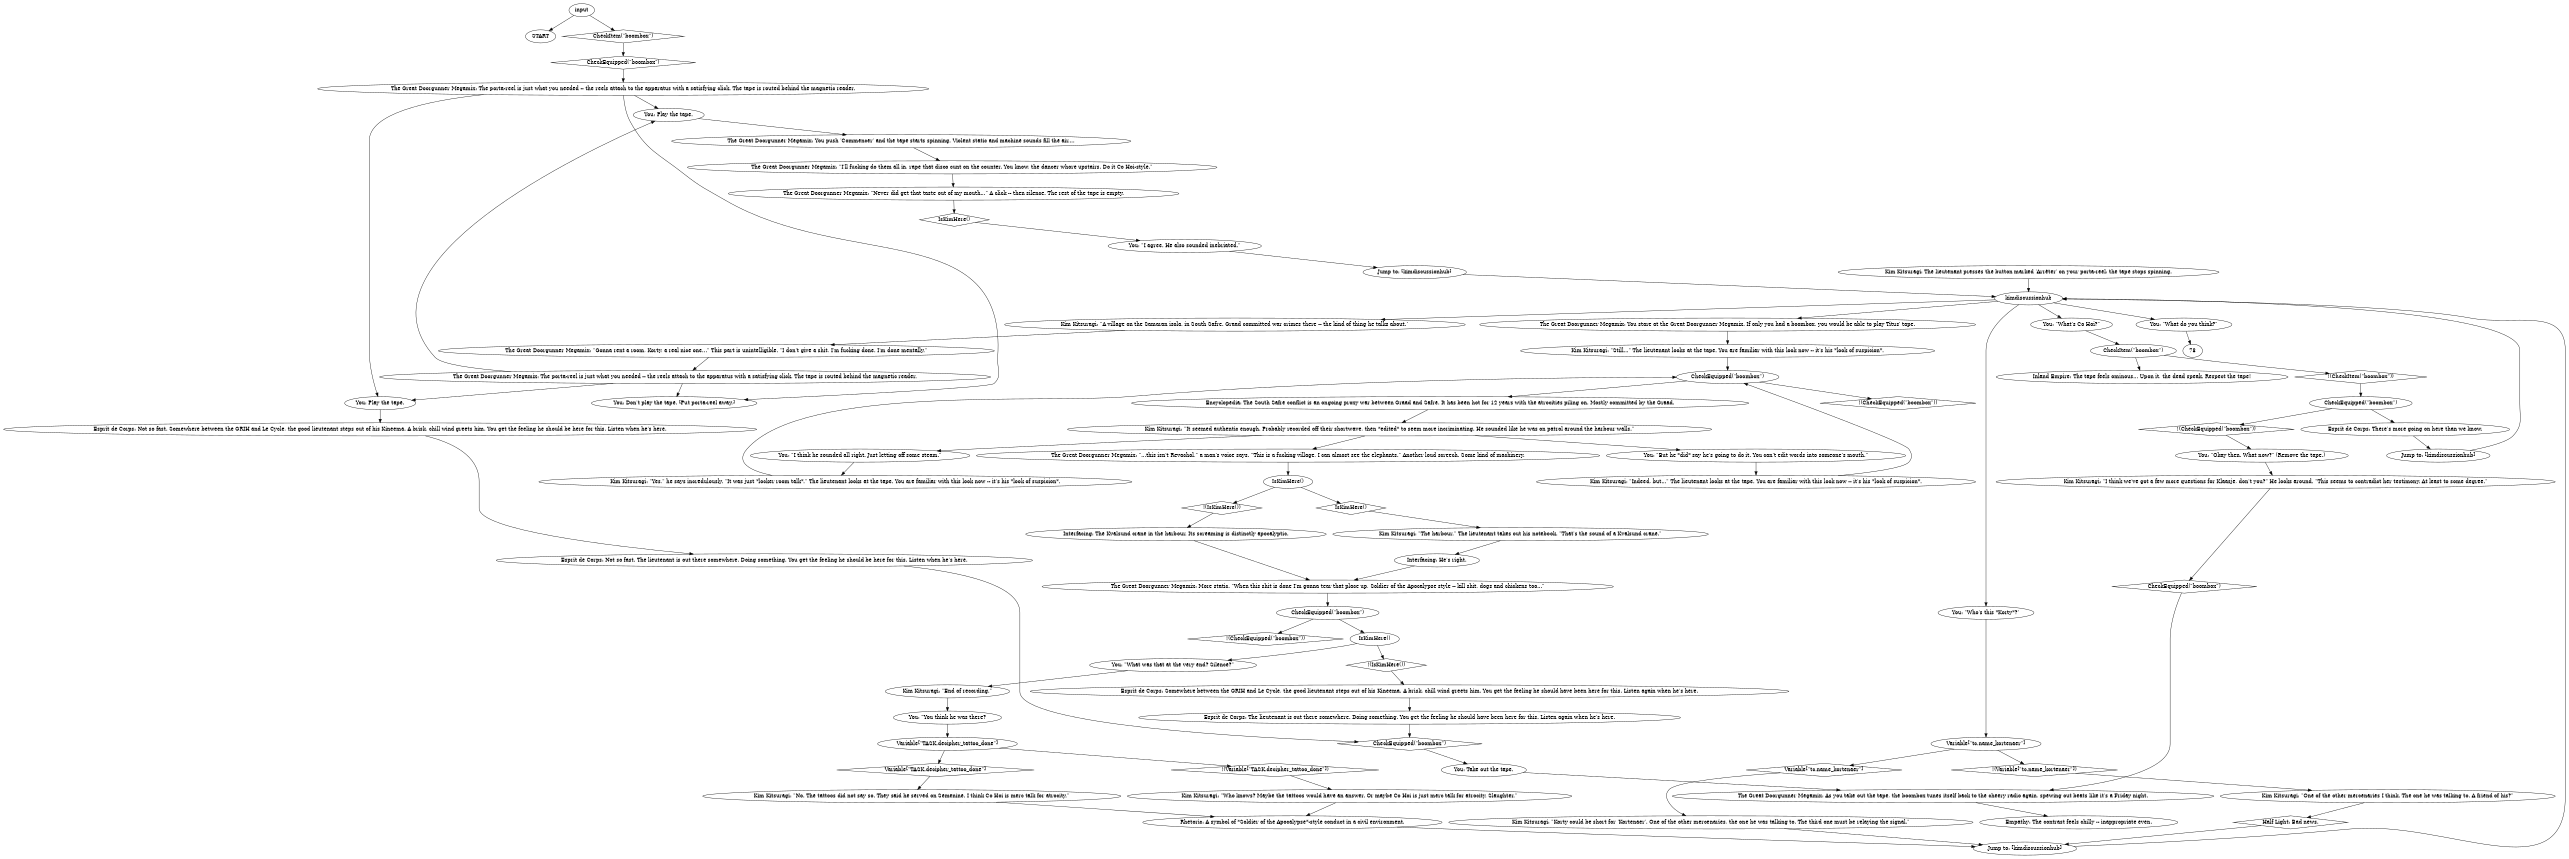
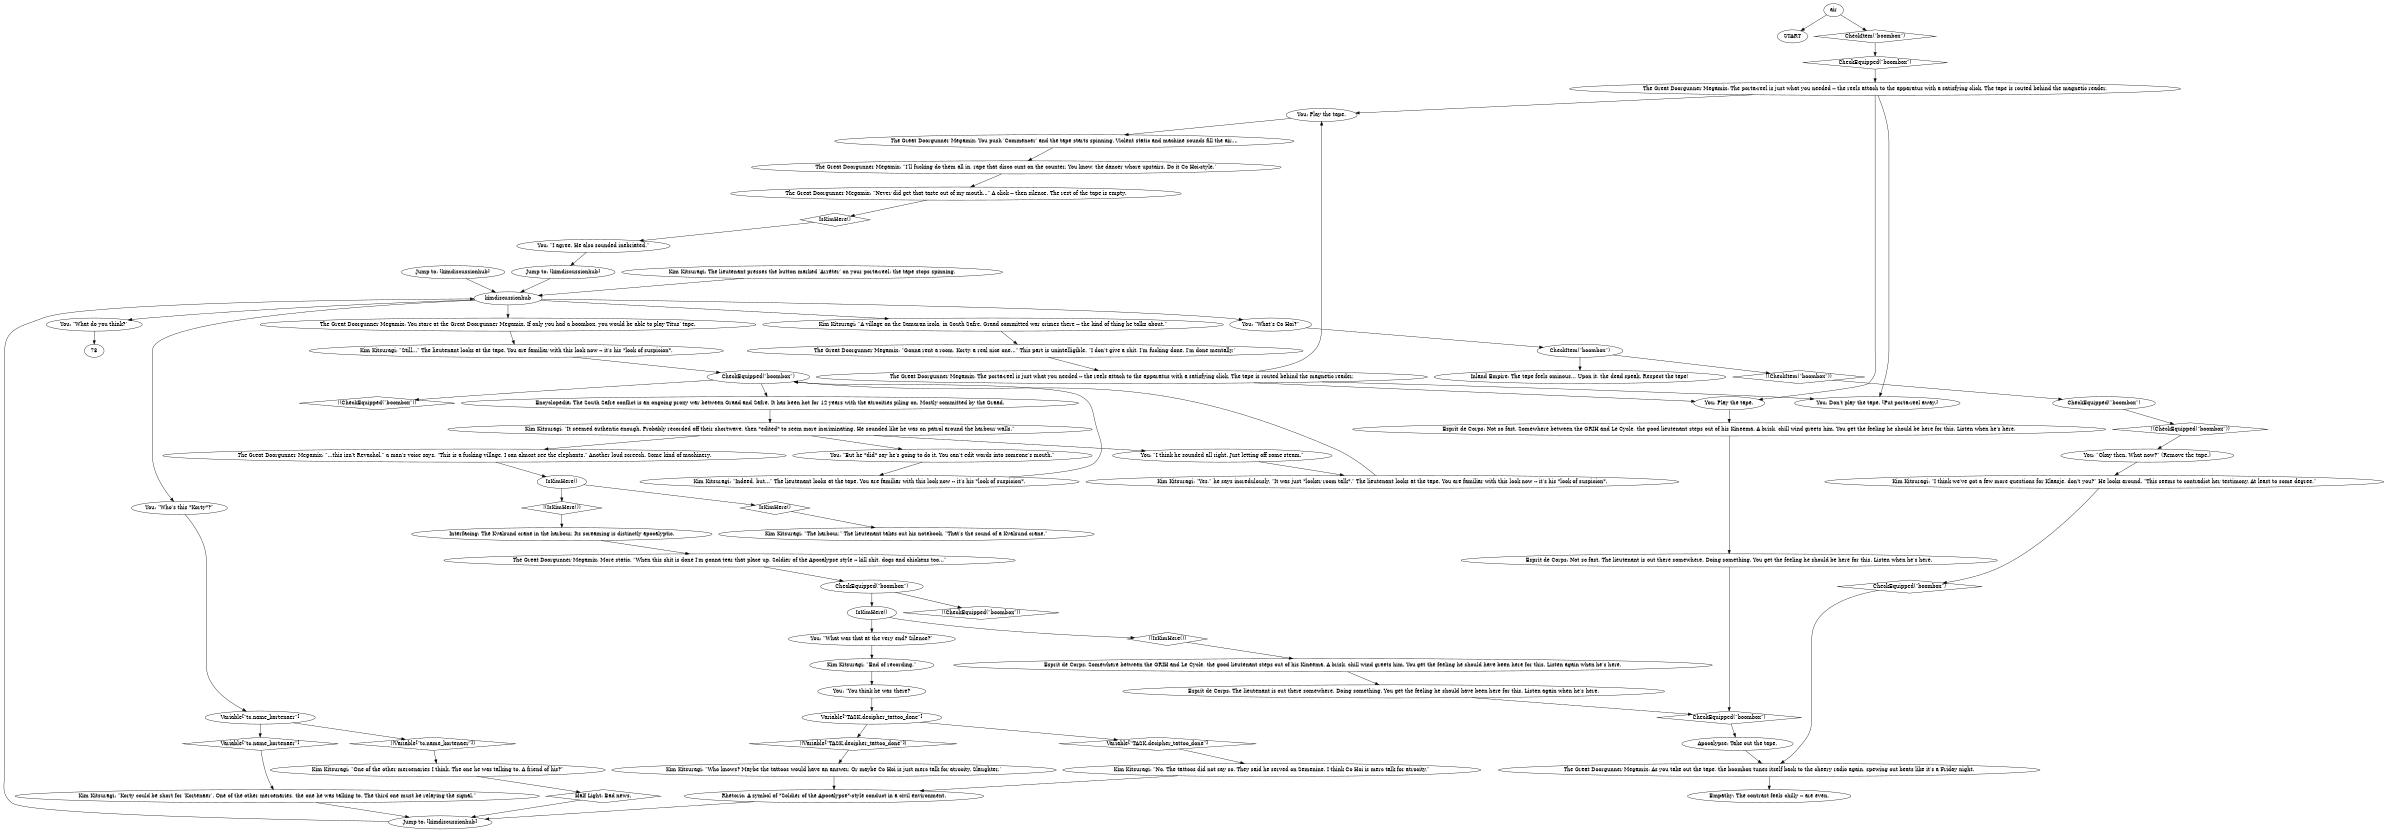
node "input": label "input" -> "air"
node "Esprit de Corps: There's more going on here than we know.": removed
node "Interfacing: He's right.": removed
node "You: Take out the tape.": label "You: Take out the tape." -> "Apocalypse: Take out the tape."
node "Empathy: The contrast feels chilly -- inappropriate even.": label "Empathy: The contrast feels chilly -- inappropriate even." -> "Empathy: The contrast feels chilly -- are even."
